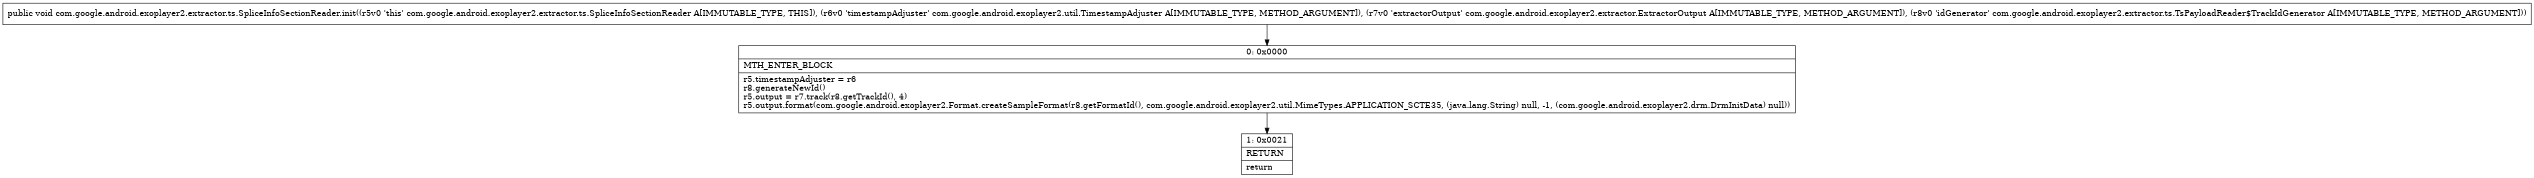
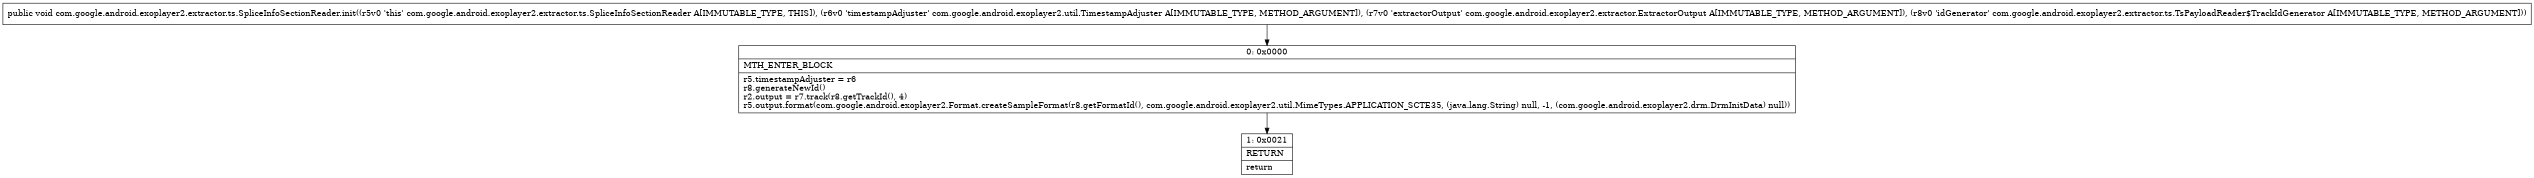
node "0: 0x0000": text "r5.output = r7.track(r8.getTrackId(), 4)" -> "r2.output = r7.track(r8.getTrackId(), 4)"
